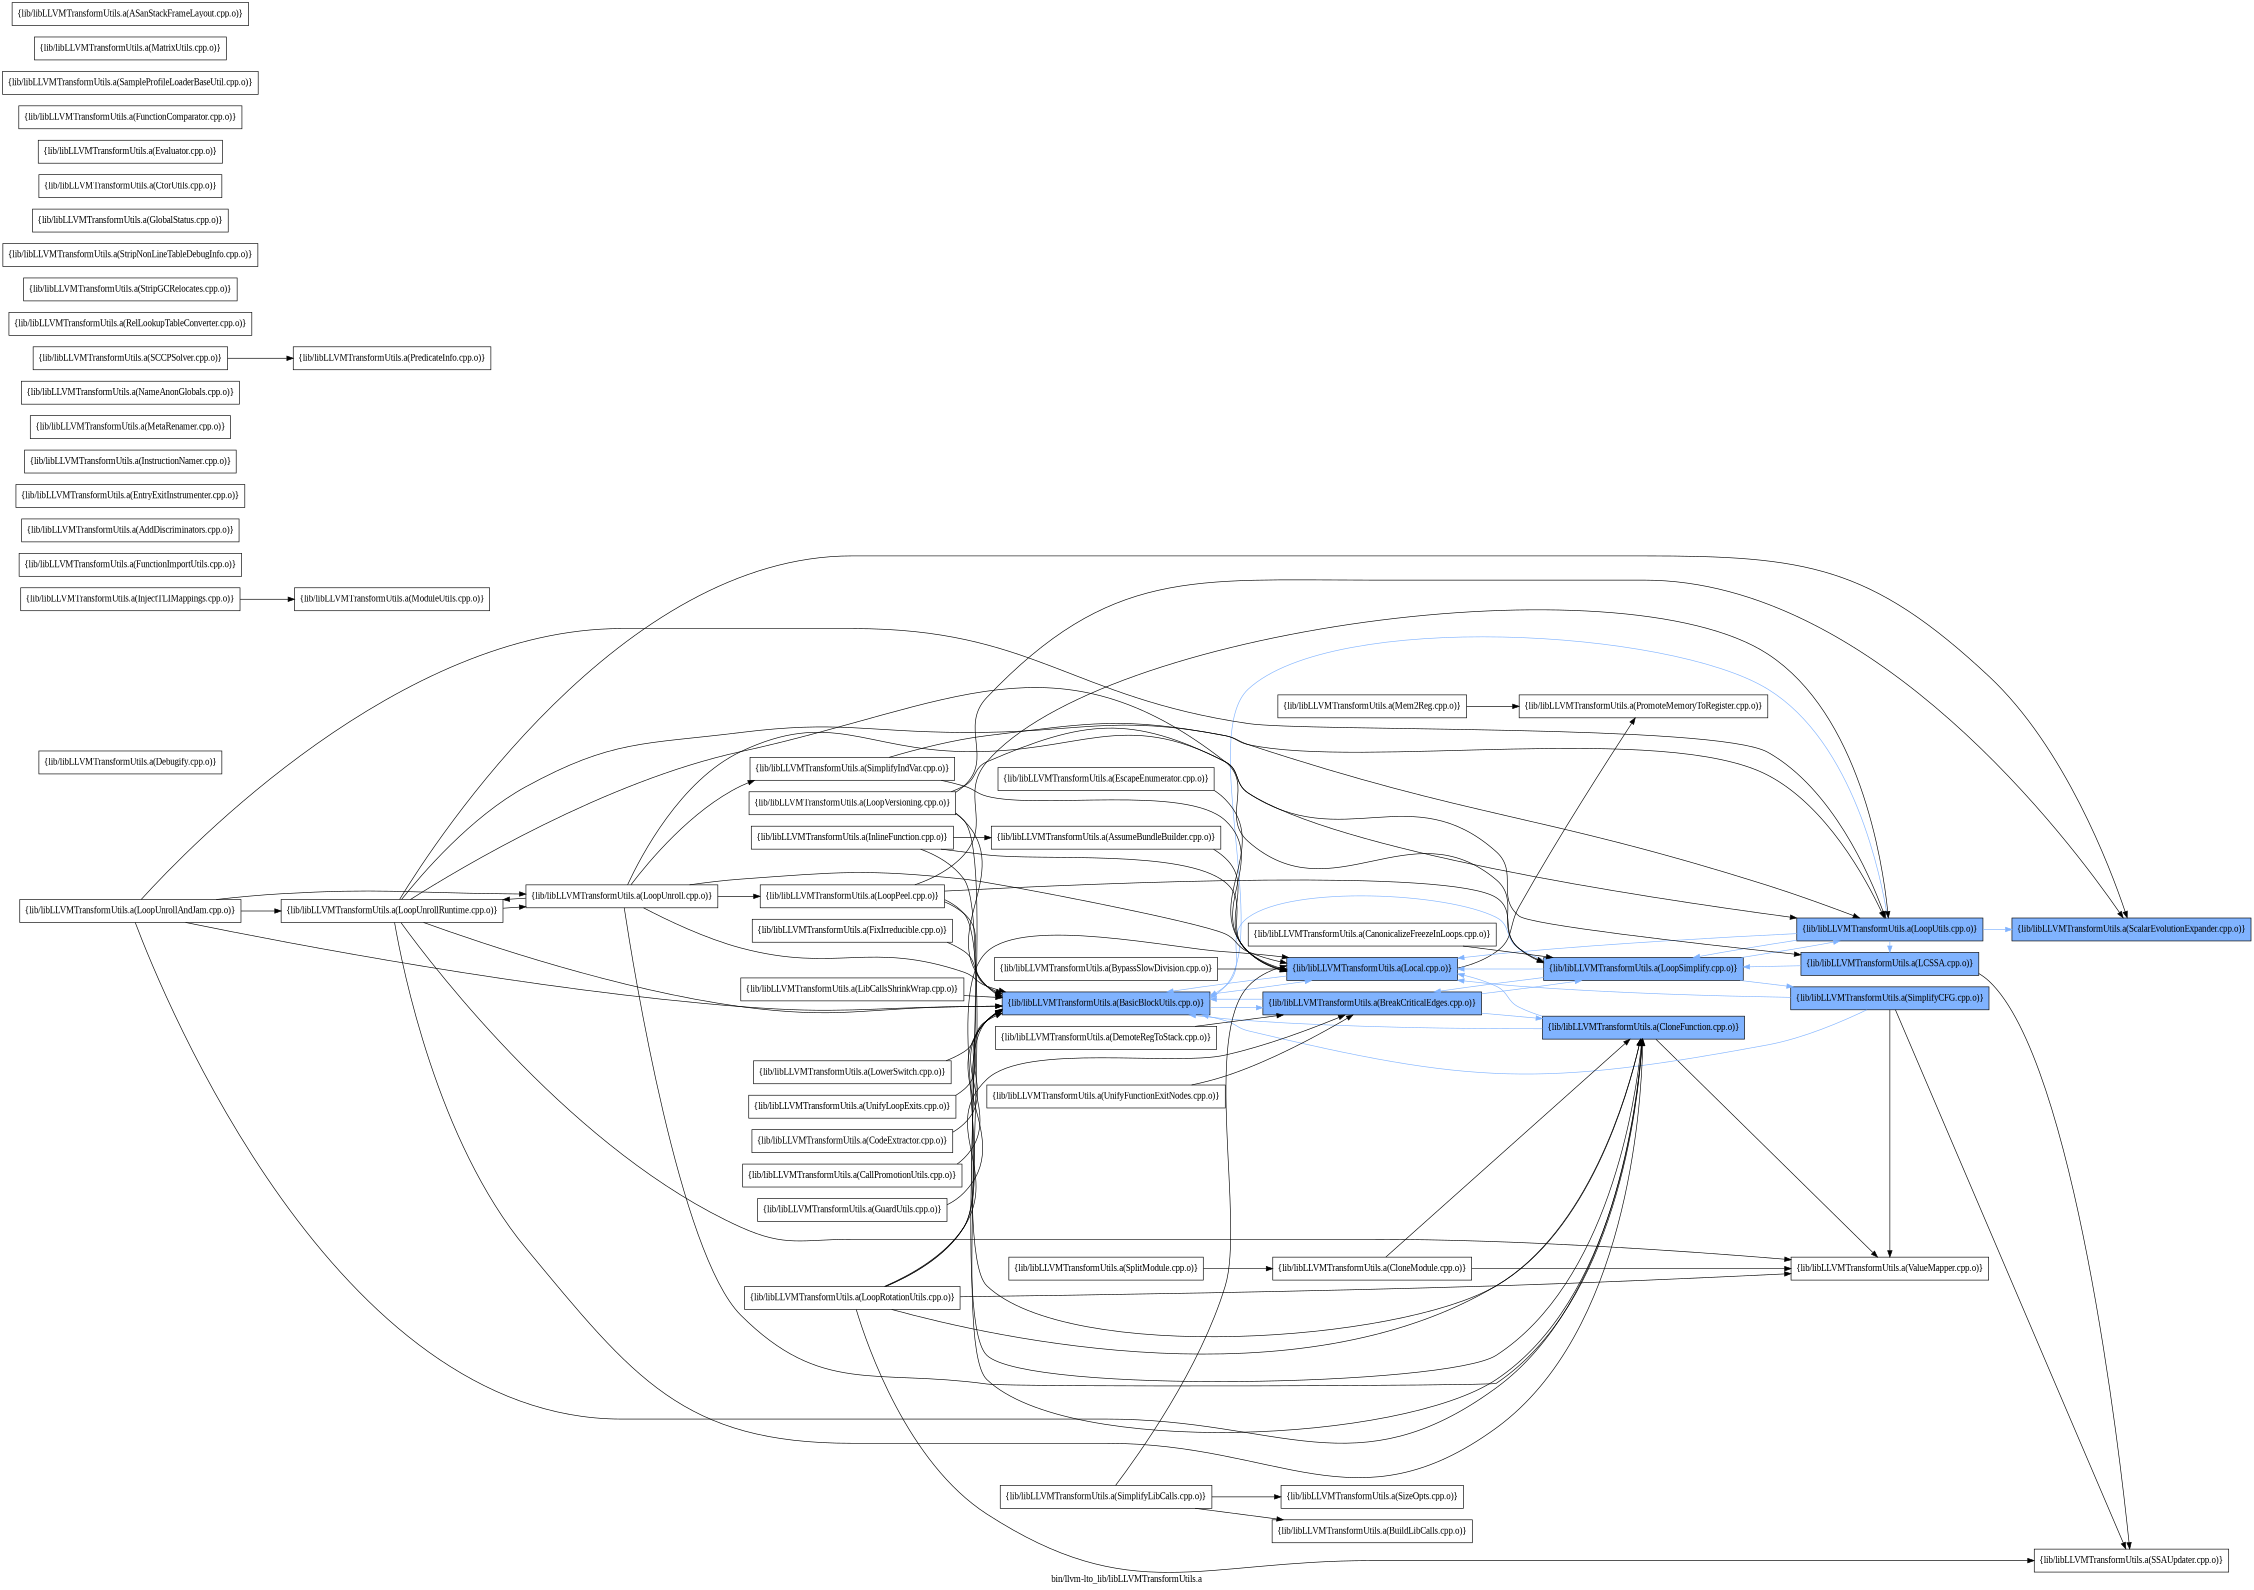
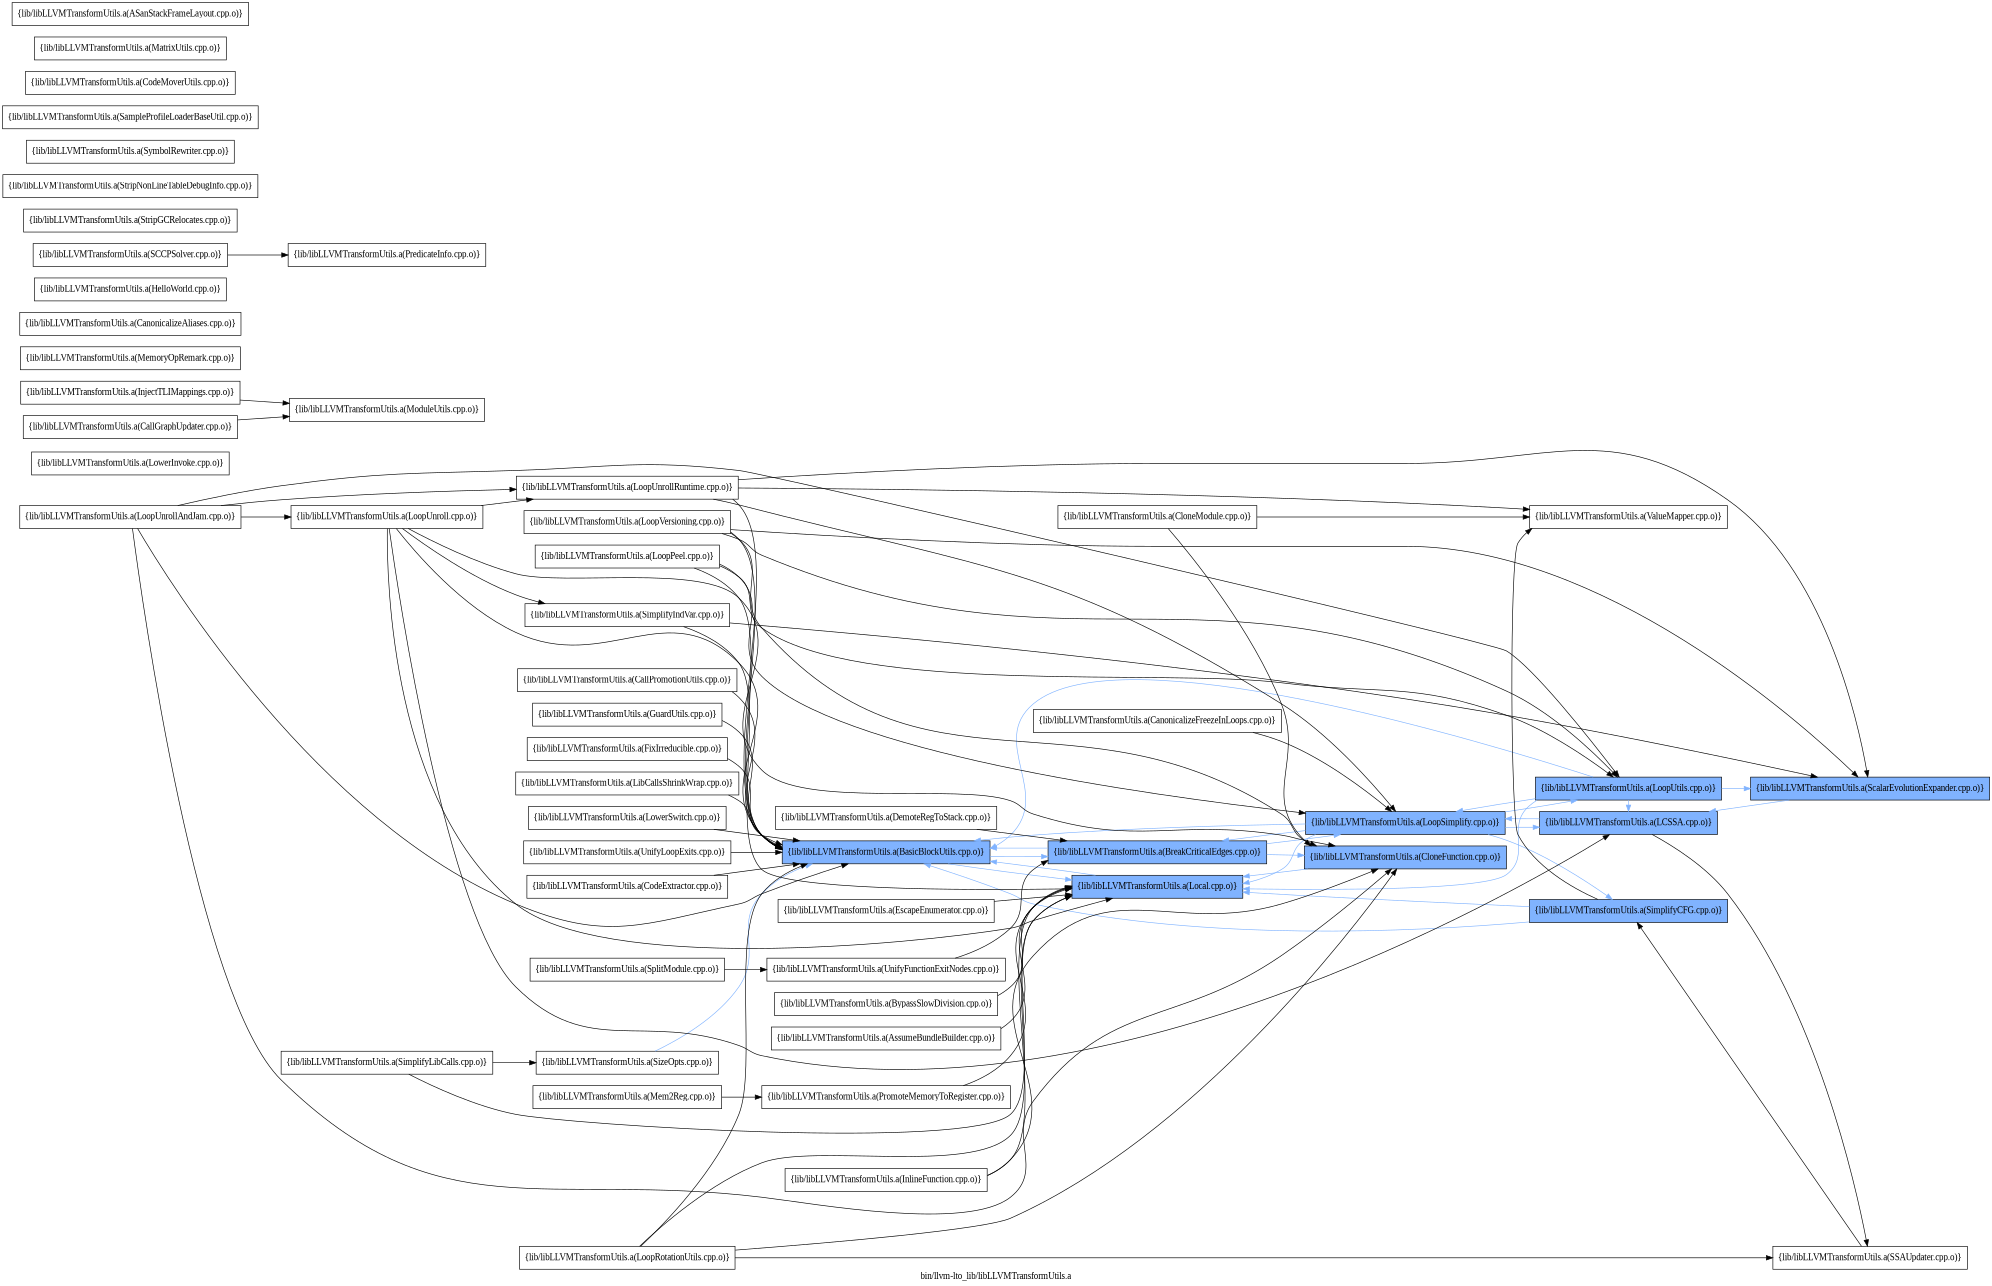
node "{lib/libLLVMTransformUtils.a(CodeMoverUtils.cpp.o)}": added
node "{lib/libLLVMTransformUtils.a(FunctionComparator.cpp.o)}": removed
node "{lib/libLLVMTransformUtils.a(Evaluator.cpp.o)}": removed
node "{lib/libLLVMTransformUtils.a(SymbolRewriter.cpp.o)}": added
node "{lib/libLLVMTransformUtils.a(CtorUtils.cpp.o)}": removed
node "{lib/libLLVMTransformUtils.a(GlobalStatus.cpp.o)}": removed
node "{lib/libLLVMTransformUtils.a(HelloWorld.cpp.o)}": added
node "{lib/libLLVMTransformUtils.a(RelLookupTableConverter.cpp.o)}": removed
node "{lib/libLLVMTransformUtils.a(CanonicalizeAliases.cpp.o)}": added
node "{lib/libLLVMTransformUtils.a(MemoryOpRemark.cpp.o)}": added
node "{lib/libLLVMTransformUtils.a(NameAnonGlobals.cpp.o)}": removed
node "{lib/libLLVMTransformUtils.a(MetaRenamer.cpp.o)}": removed
node "{lib/libLLVMTransformUtils.a(CallGraphUpdater.cpp.o)}": added
node "{lib/libLLVMTransformUtils.a(InstructionNamer.cpp.o)}": removed
node "{lib/libLLVMTransformUtils.a(LowerInvoke.cpp.o)}": added
node "{lib/libLLVMTransformUtils.a(EntryExitInstrumenter.cpp.o)}": removed
node "{lib/libLLVMTransformUtils.a(AddDiscriminators.cpp.o)}": removed
node "{lib/libLLVMTransformUtils.a(FunctionImportUtils.cpp.o)}": removed
edge "{lib/libLLVMTransformUtils.a(LoopUnrollRuntime.cpp.o)}" -> "{lib/libLLVMTransformUtils.a(LoopUtils.cpp.o)}": removed
edge "{lib/libLLVMTransformUtils.a(SimplifyIndVar.cpp.o)}" -> "{lib/libLLVMTransformUtils.a(LoopUtils.cpp.o)}": now "{lib/libLLVMTransformUtils.a(SimplifyIndVar.cpp.o)}" -> "{lib/libLLVMTransformUtils.a(ScalarEvolutionExpander.cpp.o)}"
node "{lib/libLLVMTransformUtils.a(Debugify.cpp.o)}": removed
edge "{lib/libLLVMTransformUtils.a(ScalarEvolutionExpander.cpp.o)}" -> "{lib/libLLVMTransformUtils.a(LCSSA.cpp.o)}": added
edge "{lib/libLLVMTransformUtils.a(LoopSimplify.cpp.o)}" -> "{lib/libLLVMTransformUtils.a(LCSSA.cpp.o)}": added
edge "{lib/libLLVMTransformUtils.a(InlineFunction.cpp.o)}" -> "{lib/libLLVMTransformUtils.a(AssumeBundleBuilder.cpp.o)}": removed
edge "{lib/libLLVMTransformUtils.a(Local.cpp.o)}" -> "{lib/libLLVMTransformUtils.a(PromoteMemoryToRegister.cpp.o)}": reversed
edge "{lib/libLLVMTransformUtils.a(LoopUnroll.cpp.o)}" -> "{lib/libLLVMTransformUtils.a(LoopPeel.cpp.o)}": removed
edge "{lib/libLLVMTransformUtils.a(LoopUnrollRuntime.cpp.o)}" -> "{lib/libLLVMTransformUtils.a(LoopUnroll.cpp.o)}": removed
edge "{lib/libLLVMTransformUtils.a(CloneFunction.cpp.o)}" -> "{lib/libLLVMTransformUtils.a(BasicBlockUtils.cpp.o)}": now "{lib/libLLVMTransformUtils.a(SizeOpts.cpp.o)}" -> "{lib/libLLVMTransformUtils.a(BasicBlockUtils.cpp.o)}"
edge "{lib/libLLVMTransformUtils.a(LoopRotationUtils.cpp.o)}" -> "{lib/libLLVMTransformUtils.a(BreakCriticalEdges.cpp.o)}": removed
edge "{lib/libLLVMTransformUtils.a(CloneFunction.cpp.o)}" -> "{lib/libLLVMTransformUtils.a(ValueMapper.cpp.o)}": removed
edge "{lib/libLLVMTransformUtils.a(SplitModule.cpp.o)}" -> "{lib/libLLVMTransformUtils.a(CloneModule.cpp.o)}": now "{lib/libLLVMTransformUtils.a(SplitModule.cpp.o)}" -> "{lib/libLLVMTransformUtils.a(UnifyFunctionExitNodes.cpp.o)}"
edge "{lib/libLLVMTransformUtils.a(SimplifyCFG.cpp.o)}" -> "{lib/libLLVMTransformUtils.a(SSAUpdater.cpp.o)}": reversed
edge "{lib/libLLVMTransformUtils.a(LoopRotationUtils.cpp.o)}" -> "{lib/libLLVMTransformUtils.a(ValueMapper.cpp.o)}": removed
edge "{lib/libLLVMTransformUtils.a(LoopPeel.cpp.o)}" -> "{lib/libLLVMTransformUtils.a(CloneFunction.cpp.o)}": removed
edge "{lib/libLLVMTransformUtils.a(LoopUnrollRuntime.cpp.o)}" -> "{lib/libLLVMTransformUtils.a(CloneFunction.cpp.o)}": removed
node "{lib/libLLVMTransformUtils.a(BuildLibCalls.cpp.o)}": removed
